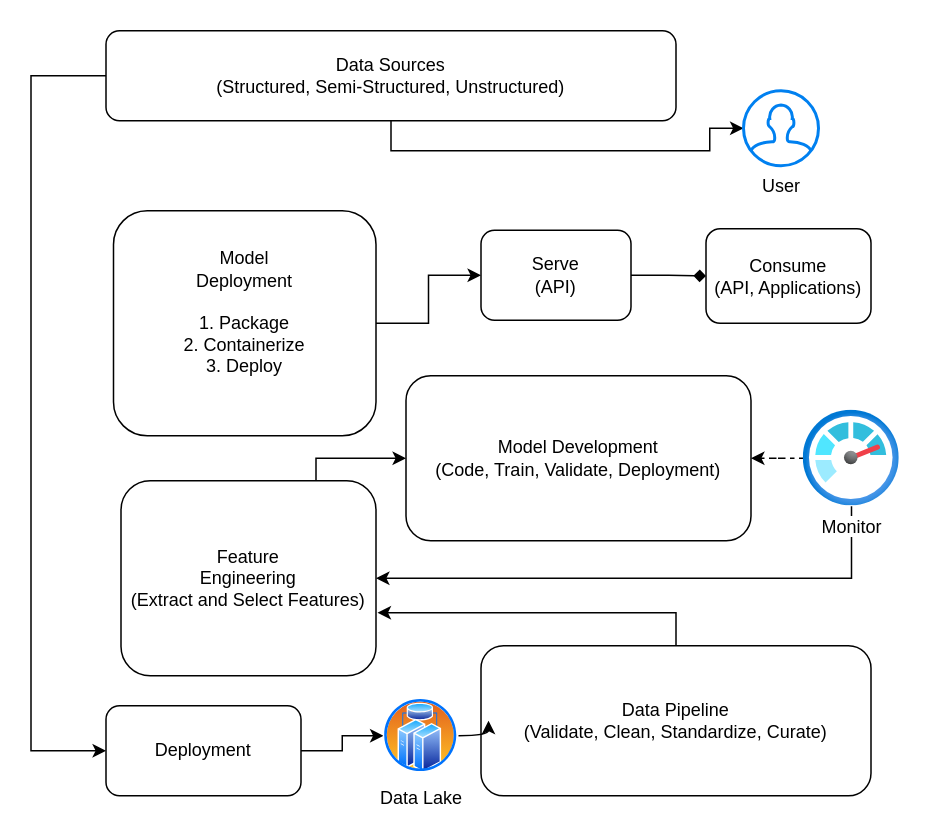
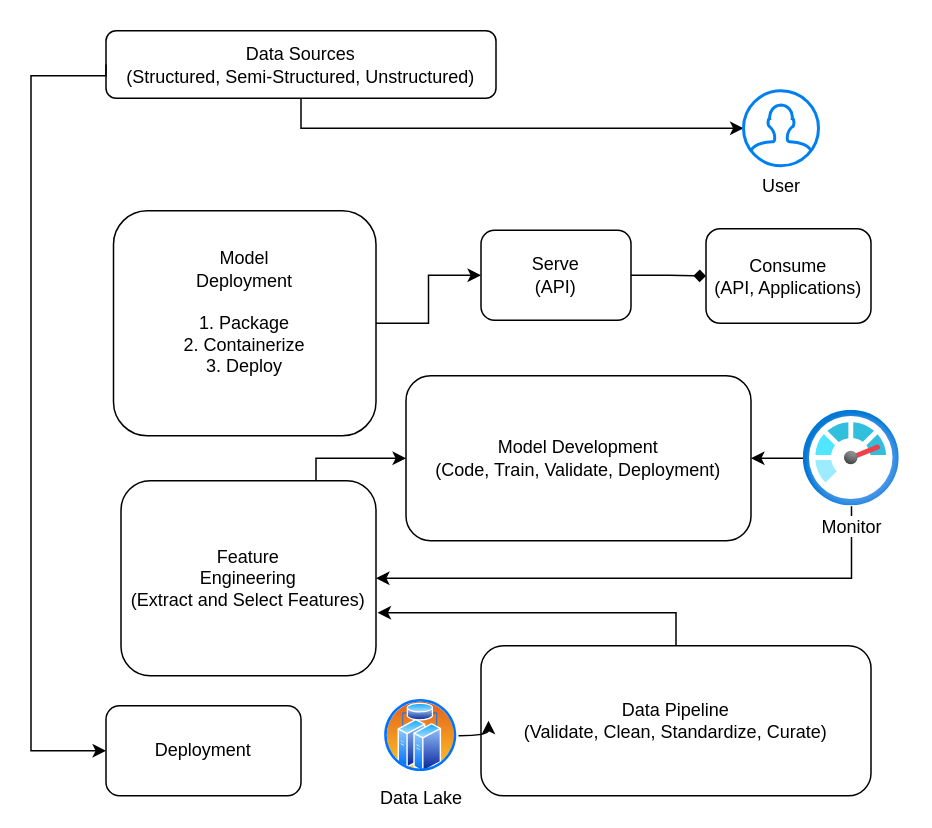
node "Data Sources (Structured, Semi-Structured, Unstructured)": size 570x90 -> 390x68
edge "Monitor" -> "Model Development (Code, Train, Validate, Deployment)": style dashed -> solid
edge "Deployment" -> "Data Lake": removed
